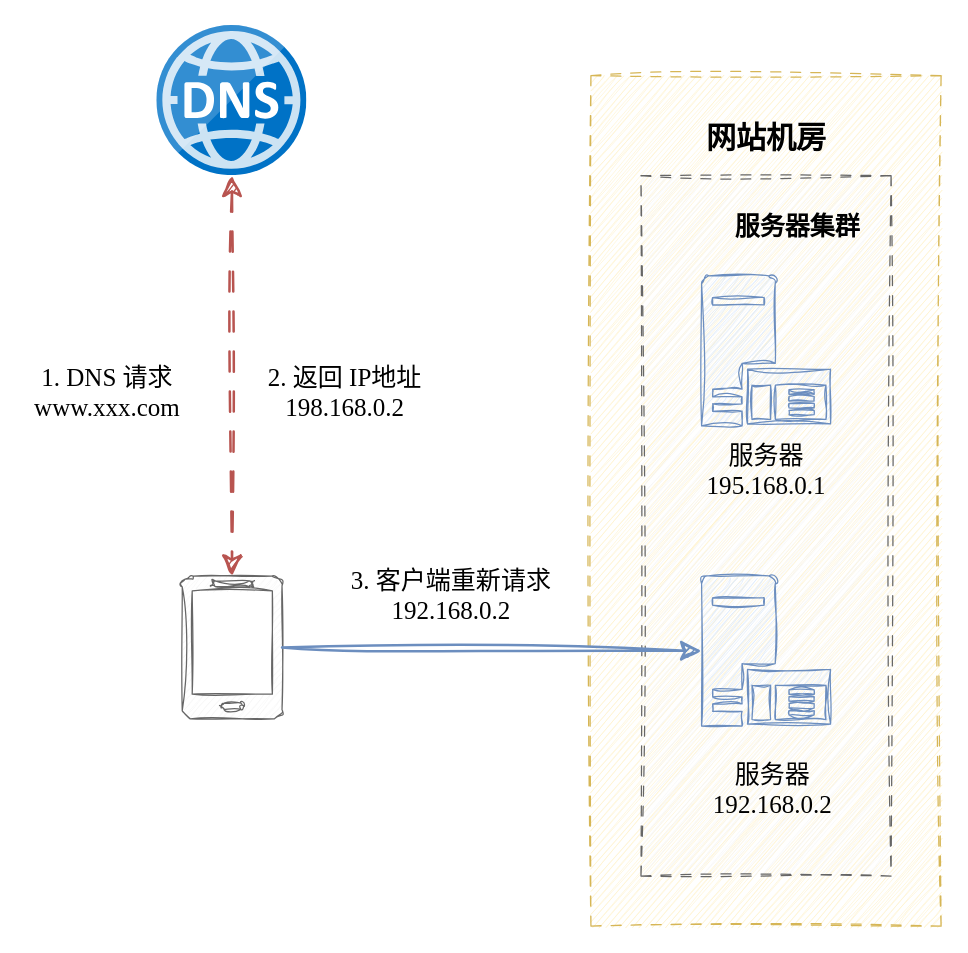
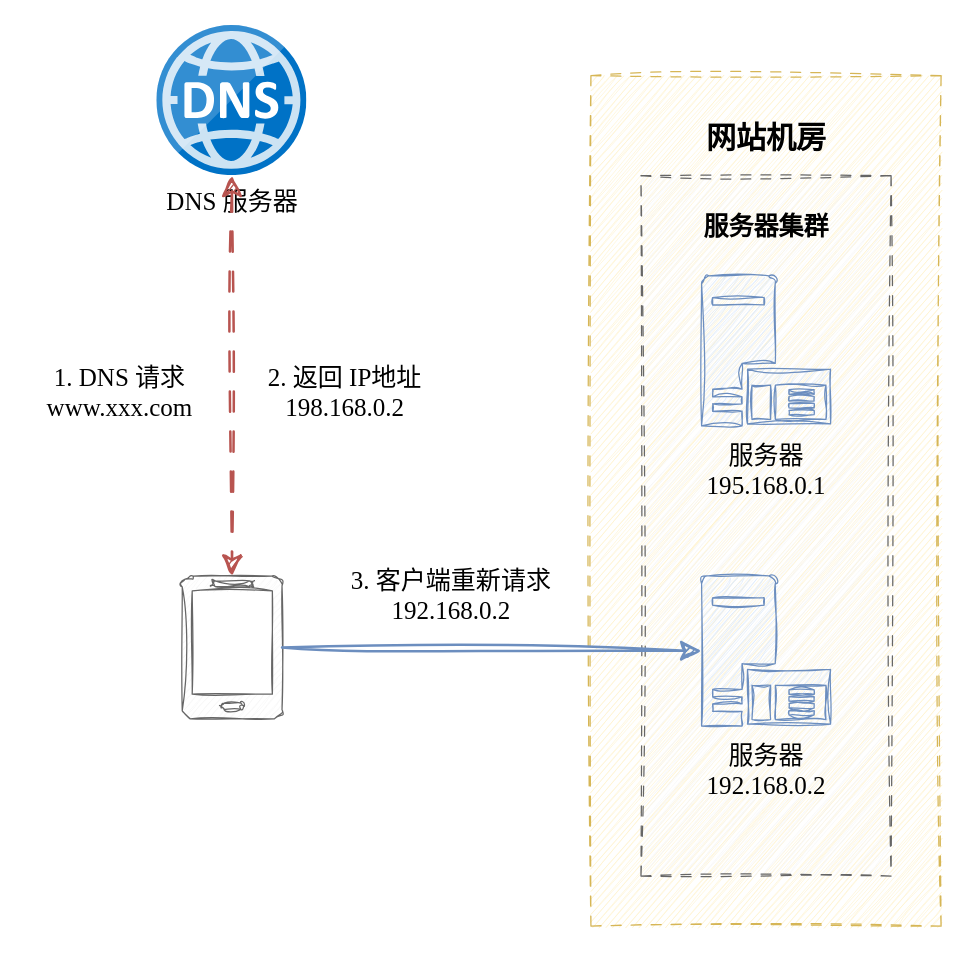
node "DNS 服务器": added
node "服务器集群": moved (797, 226) -> (766, 226)
node "1. DNS 请求 www.xxx.com": moved (107, 391) -> (119, 391)
node "服务器 192.168.0.2": moved (772, 788) -> (766, 769)
